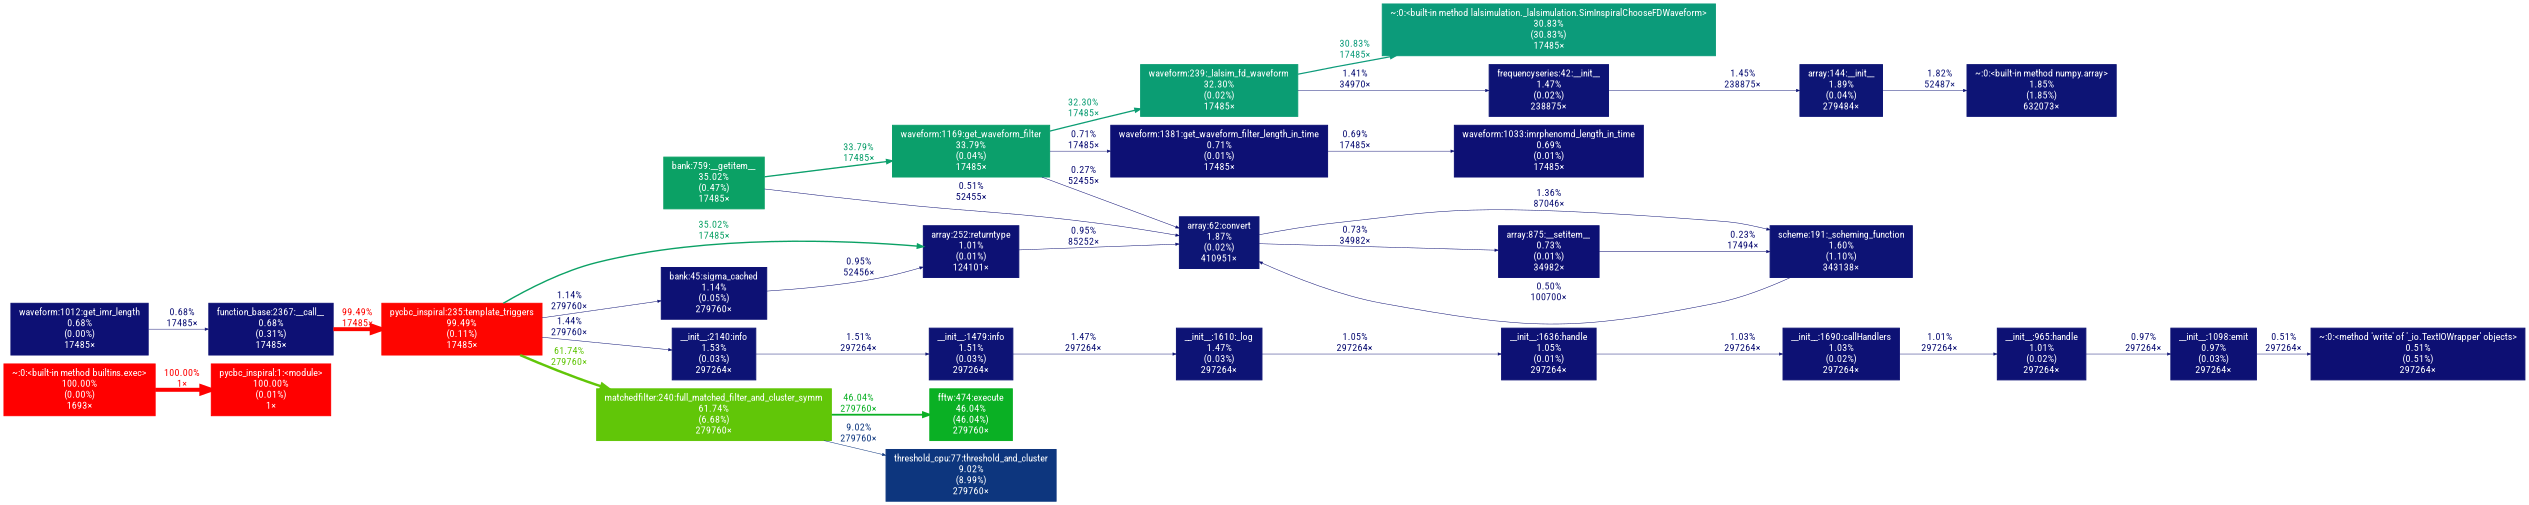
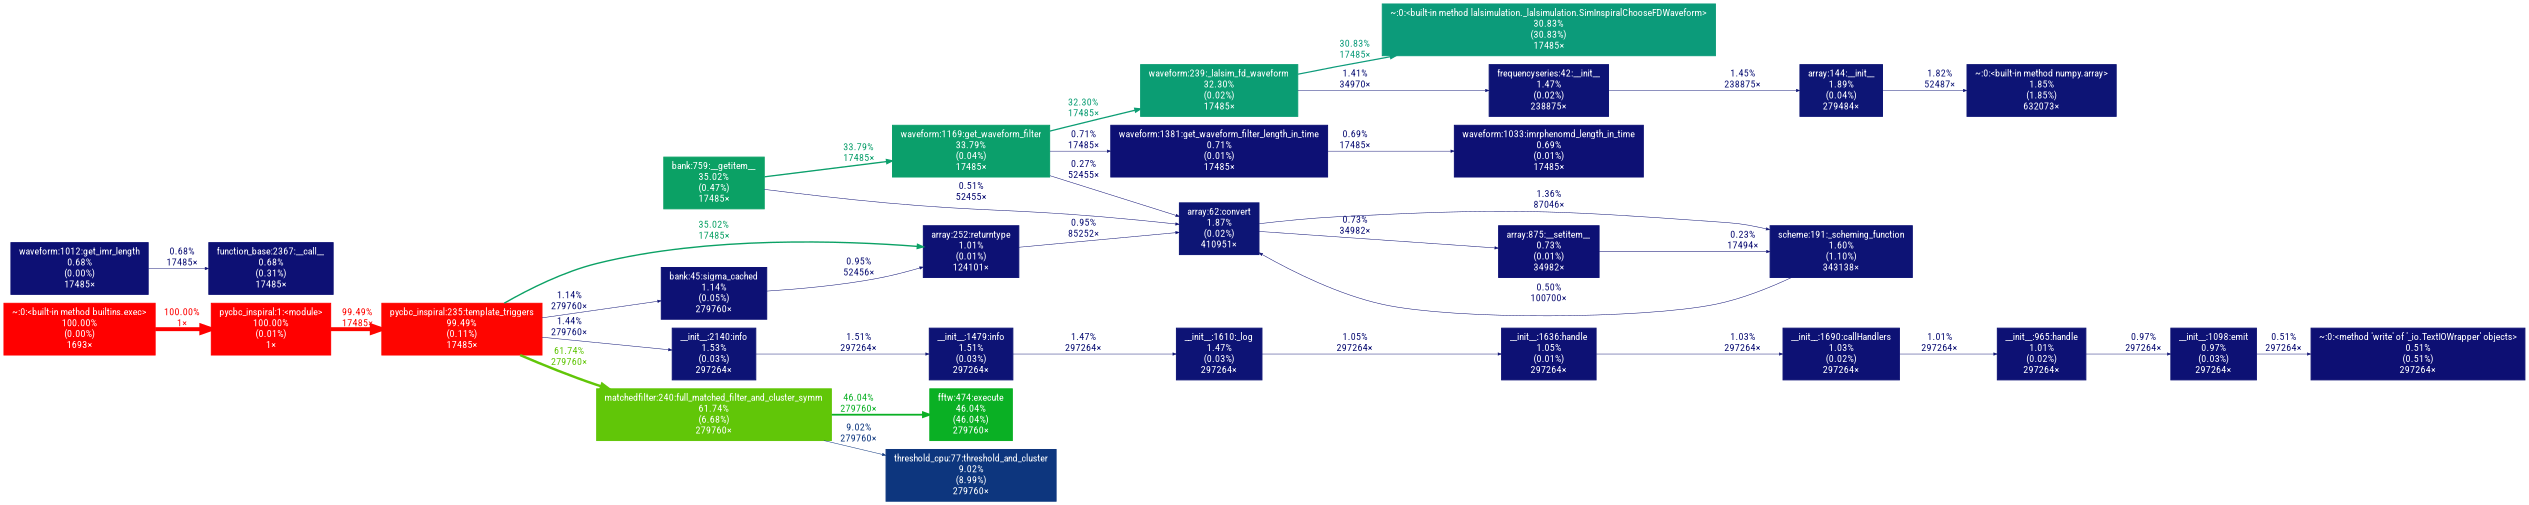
edge "function_base:2367:__call__ 0.68% (0.31%) 17485×" -> "pycbc_inspiral:235:template_triggers 99.49% (0.11%) 17485×": now "pycbc_inspiral:1:<module> 100.00% (0.01%) 1×" -> "pycbc_inspiral:235:template_triggers 99.49% (0.11%) 17485×"
